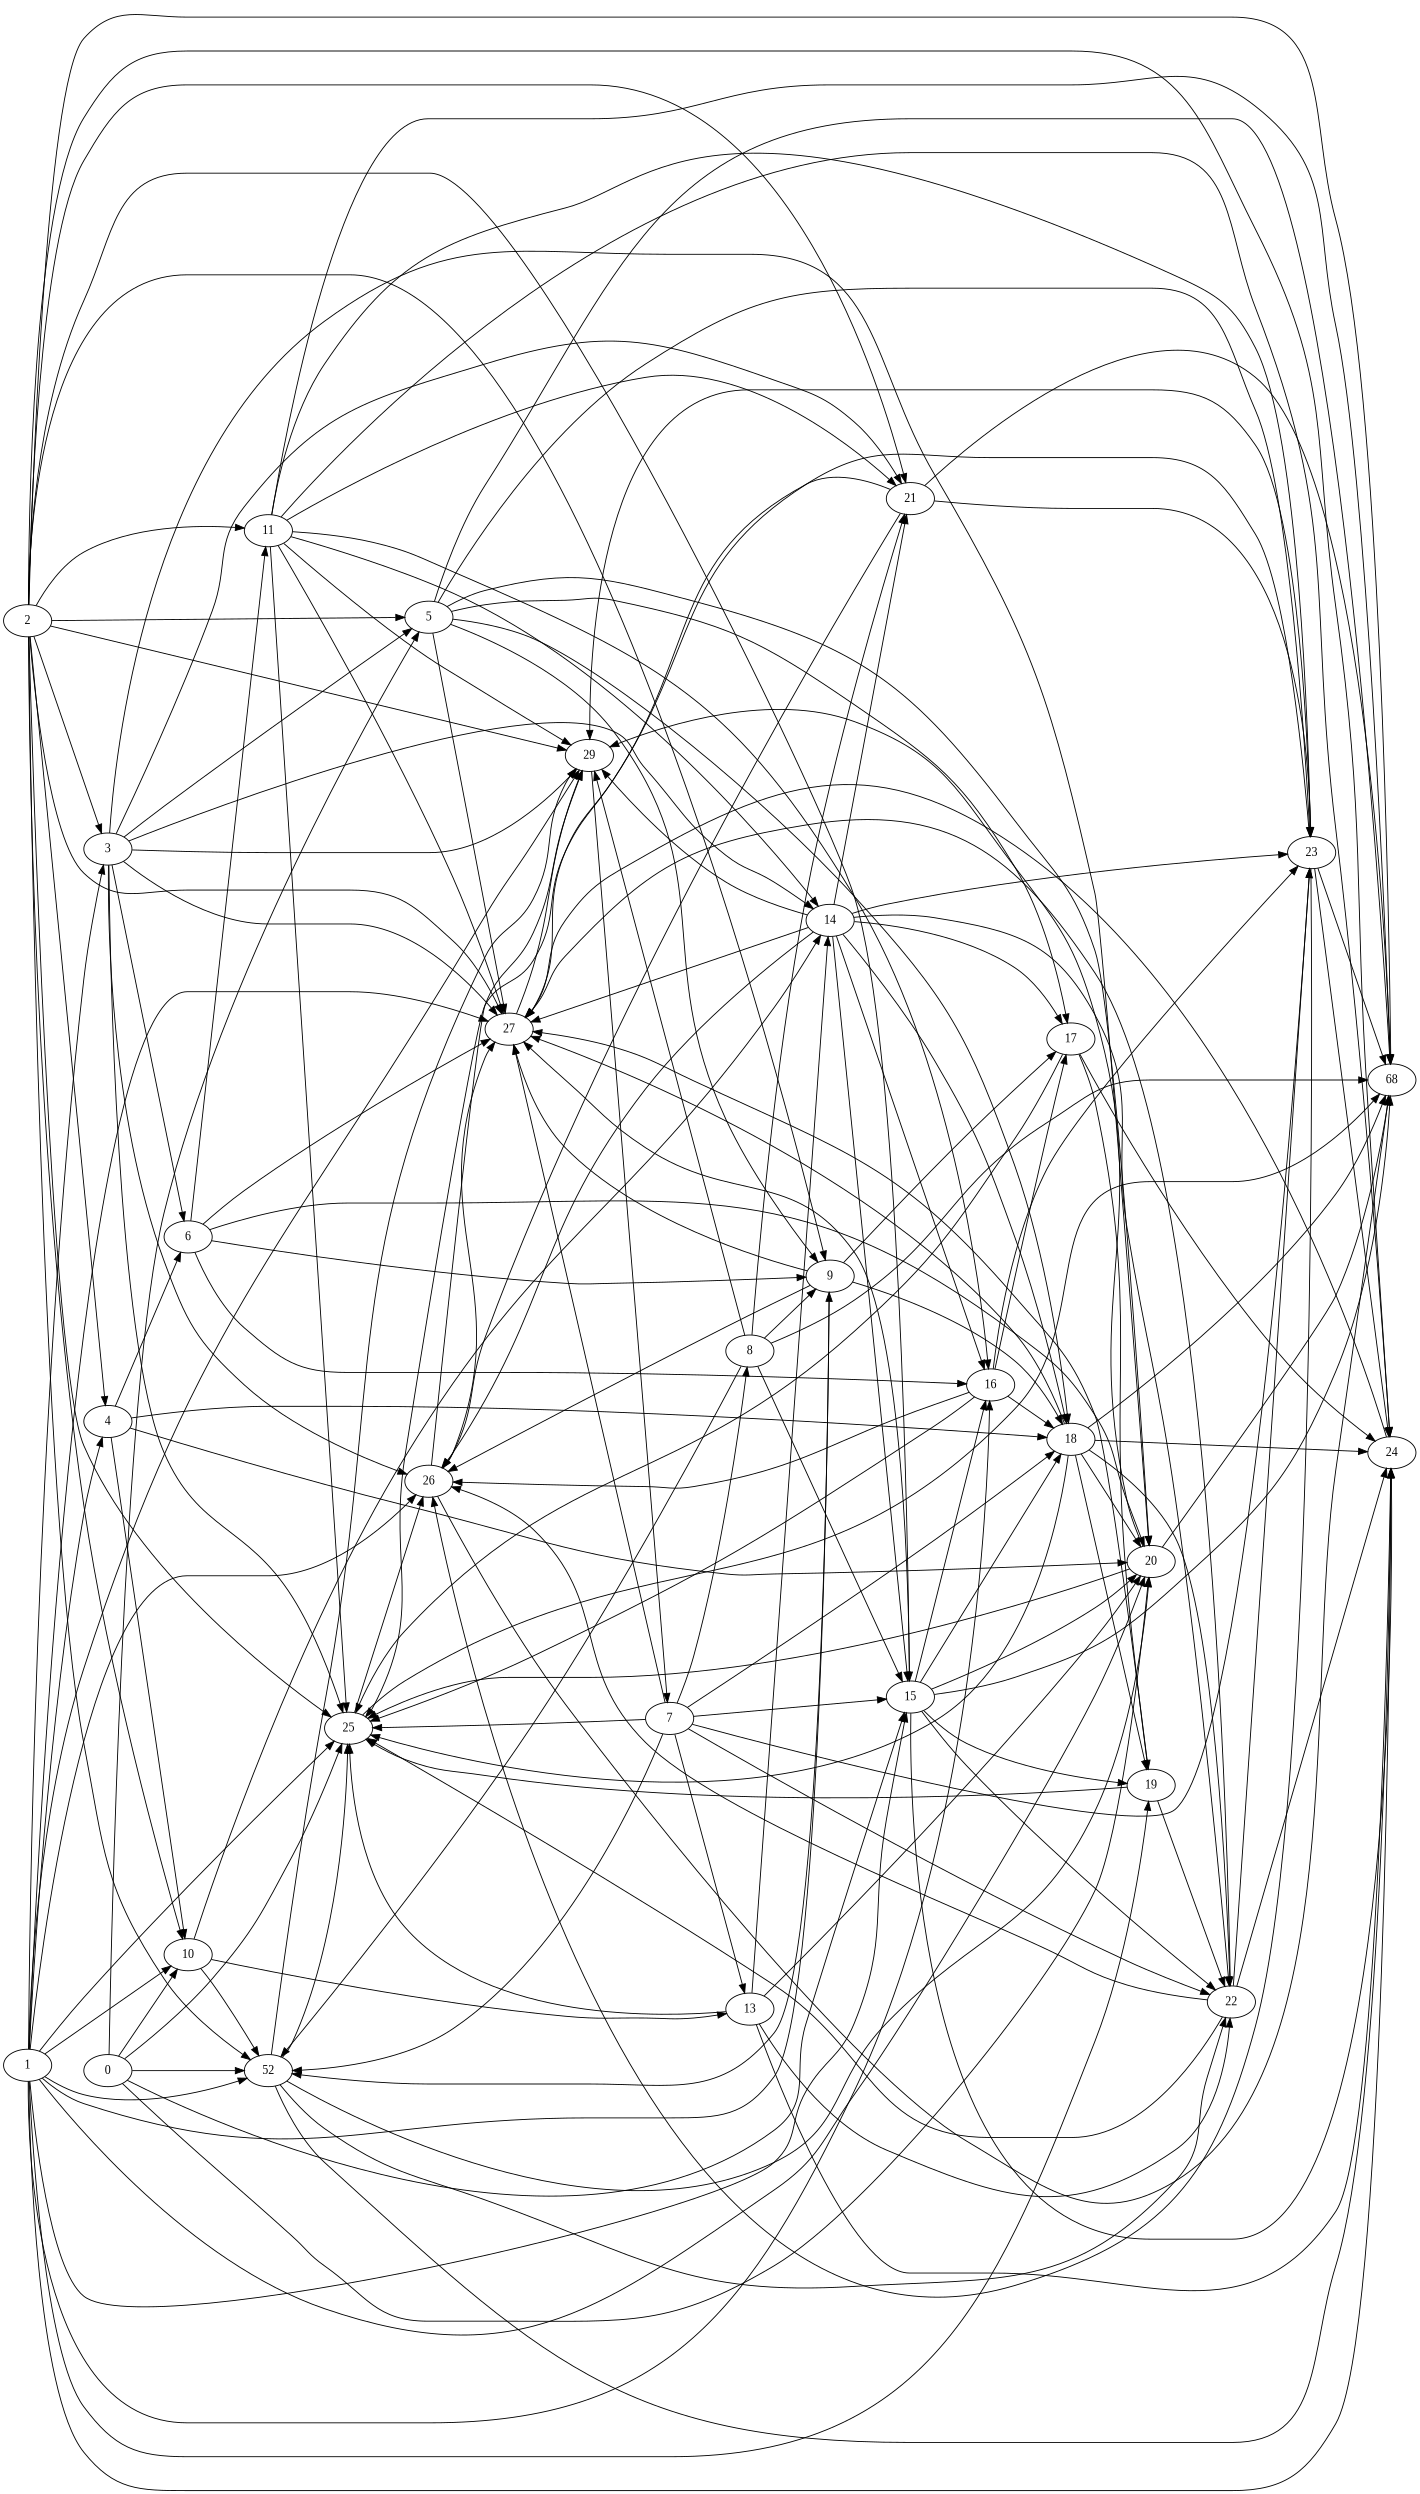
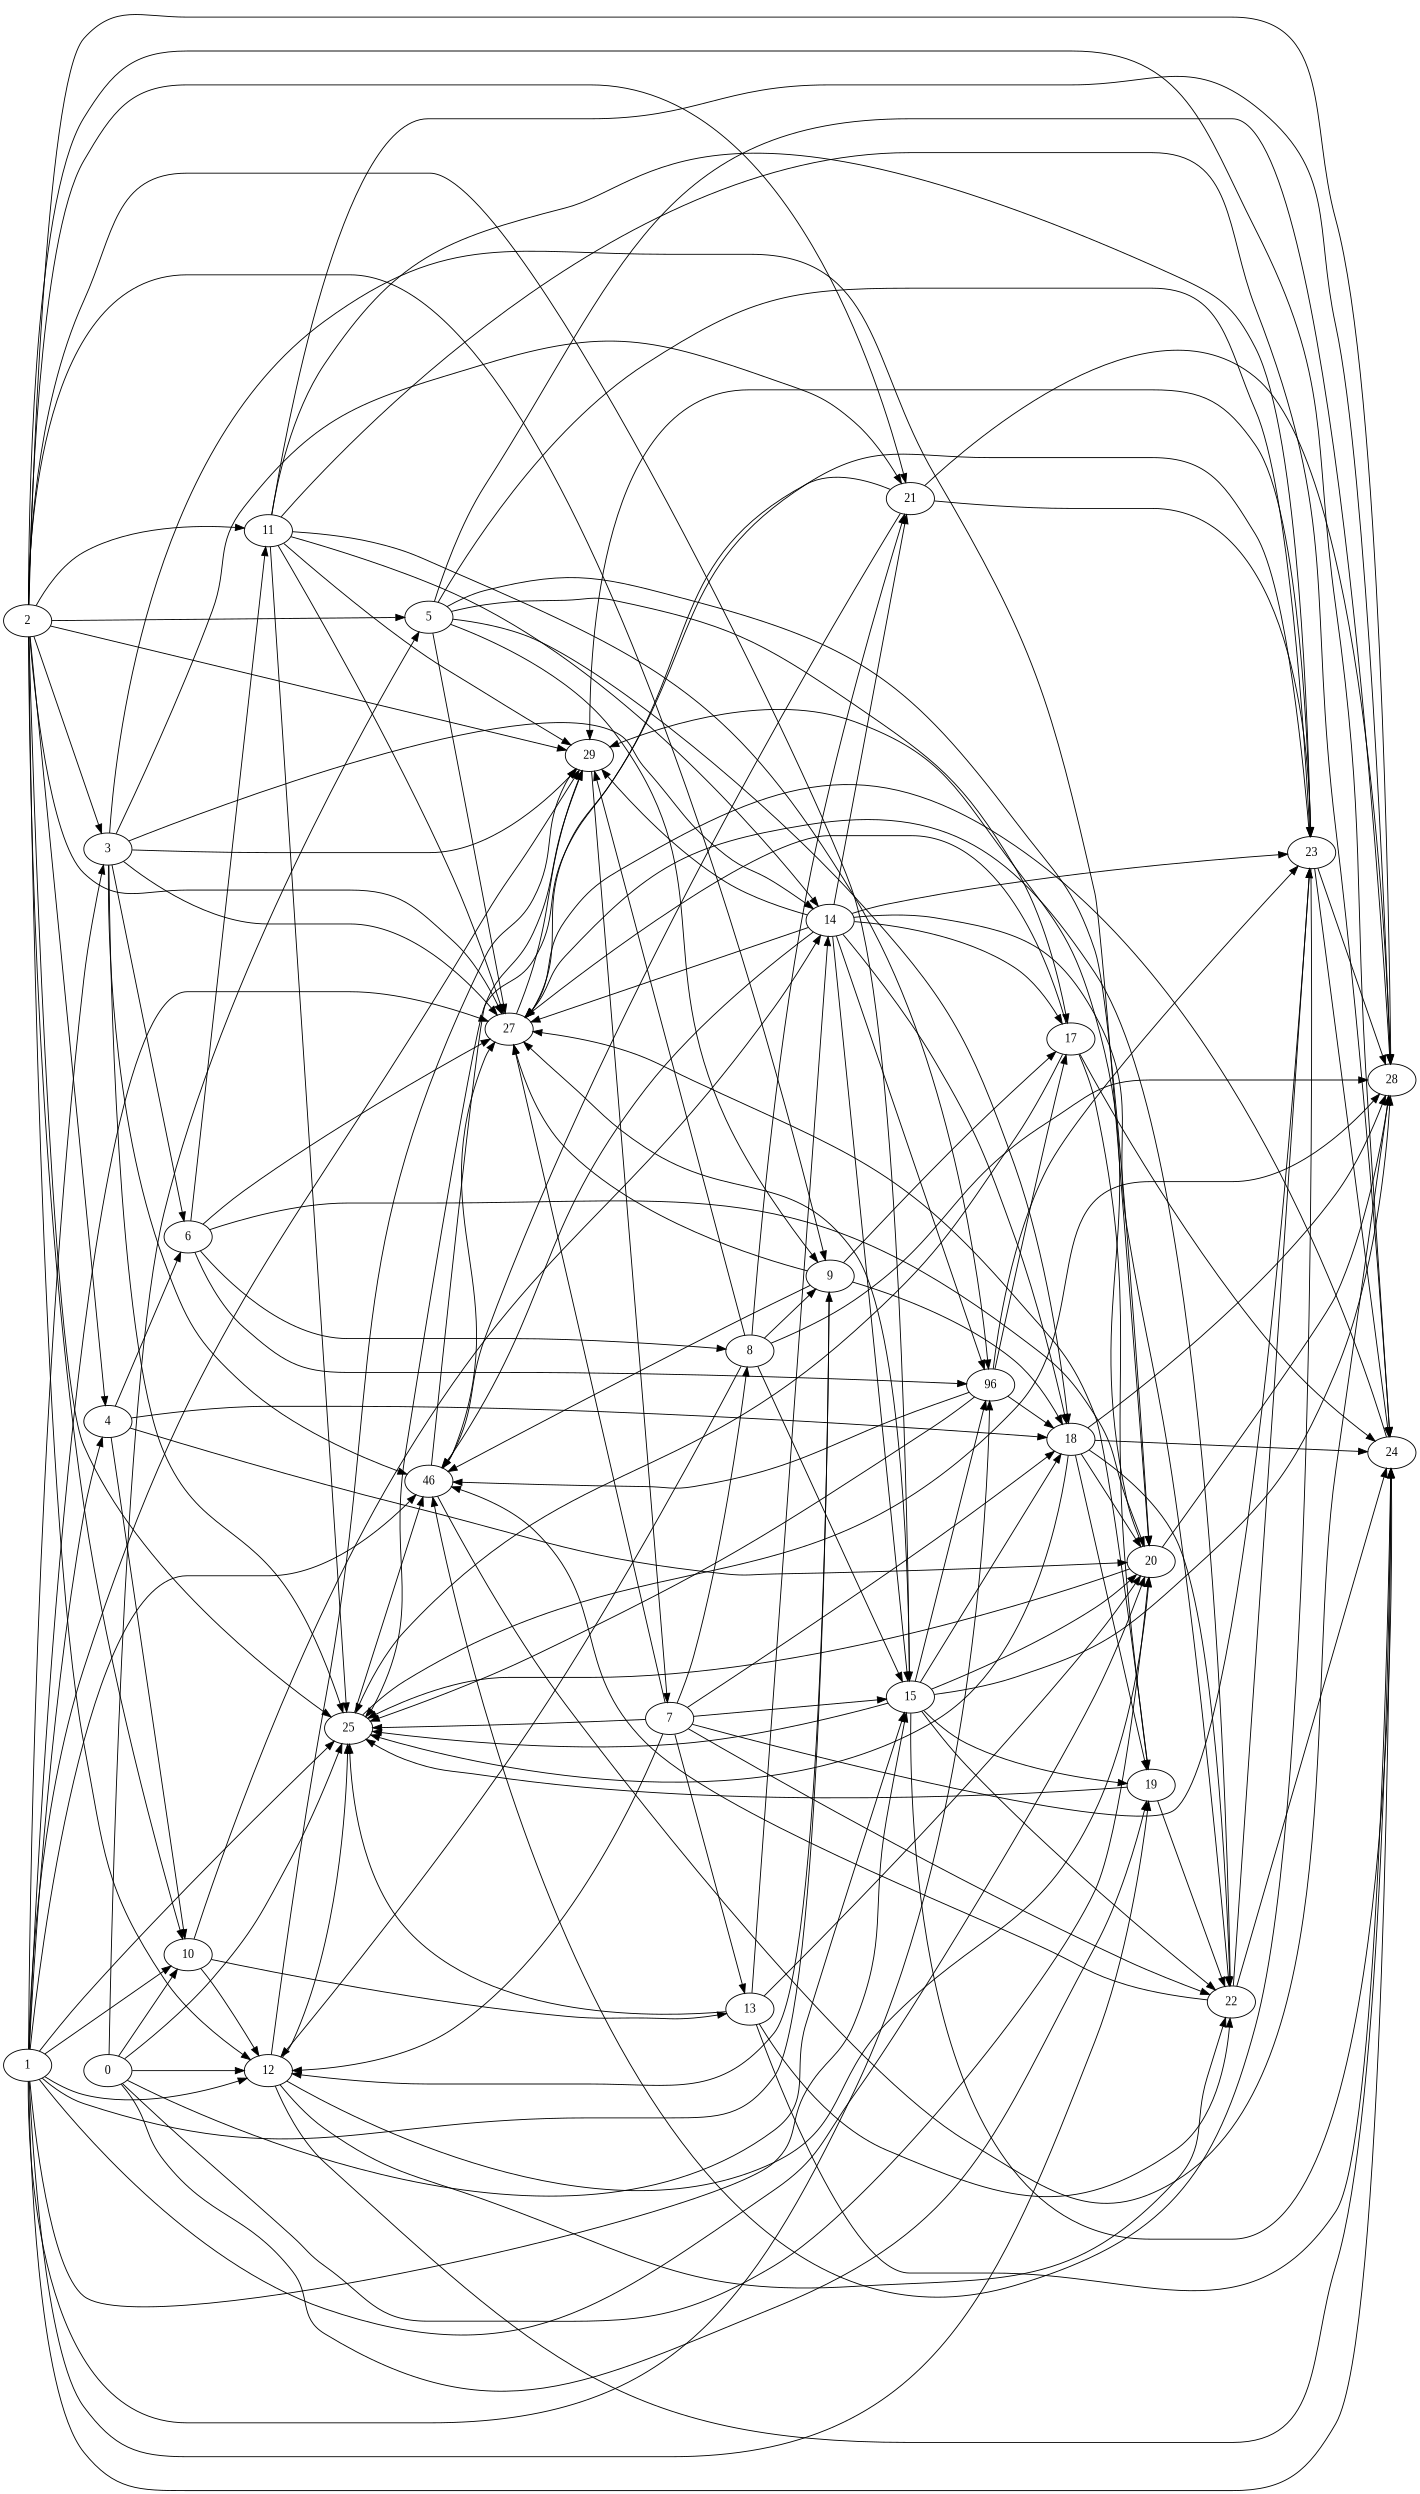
edge "11" -> "21": removed
edge "3" -> "5": removed
node "68": label "68" -> "28"
edge "18" -> "27": now "17" -> "27"
edge "6" -> "9": now "6" -> "8"
node "16": label "16" -> "96"
node "26": label "26" -> "46"
edge "22" -> "25": now "15" -> "25"
node "52": label "52" -> "12"
edge "0" -> "19": added
